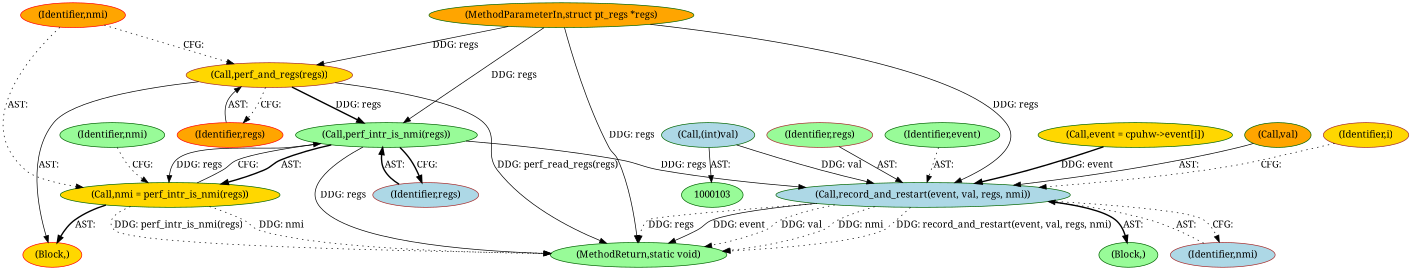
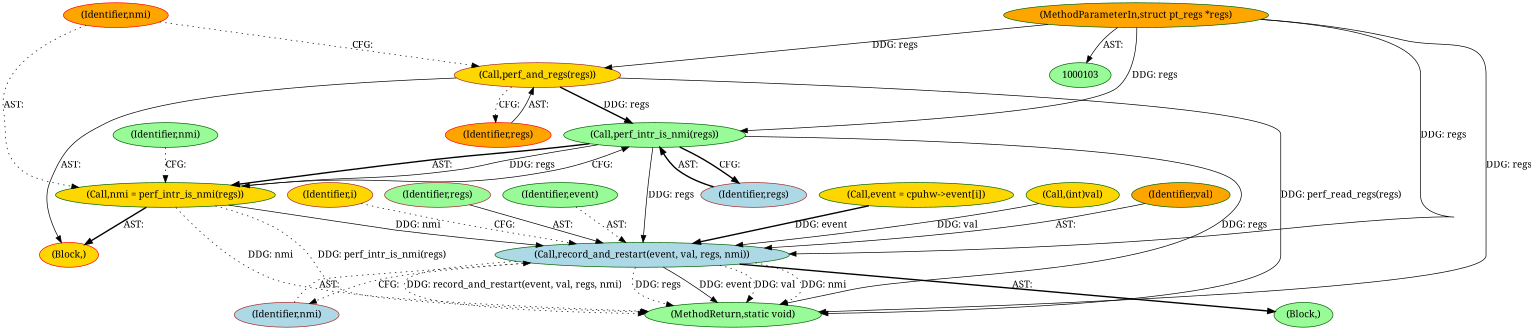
node "(Call,(int)val)": fillcolor lightblue -> gold
node "(Call,val)": label "(Call,val)" -> "(Identifier,val)"
edge "(Call,(int)val)" -> "1000103": now "(MethodParameterIn,struct pt_regs *regs)" -> "1000103"
edge "(Call,nmi = perf_intr_is_nmi(regs))" -> "(Call,record_and_restart(event, val, regs, nmi))": added, label "DDG: nmi"
